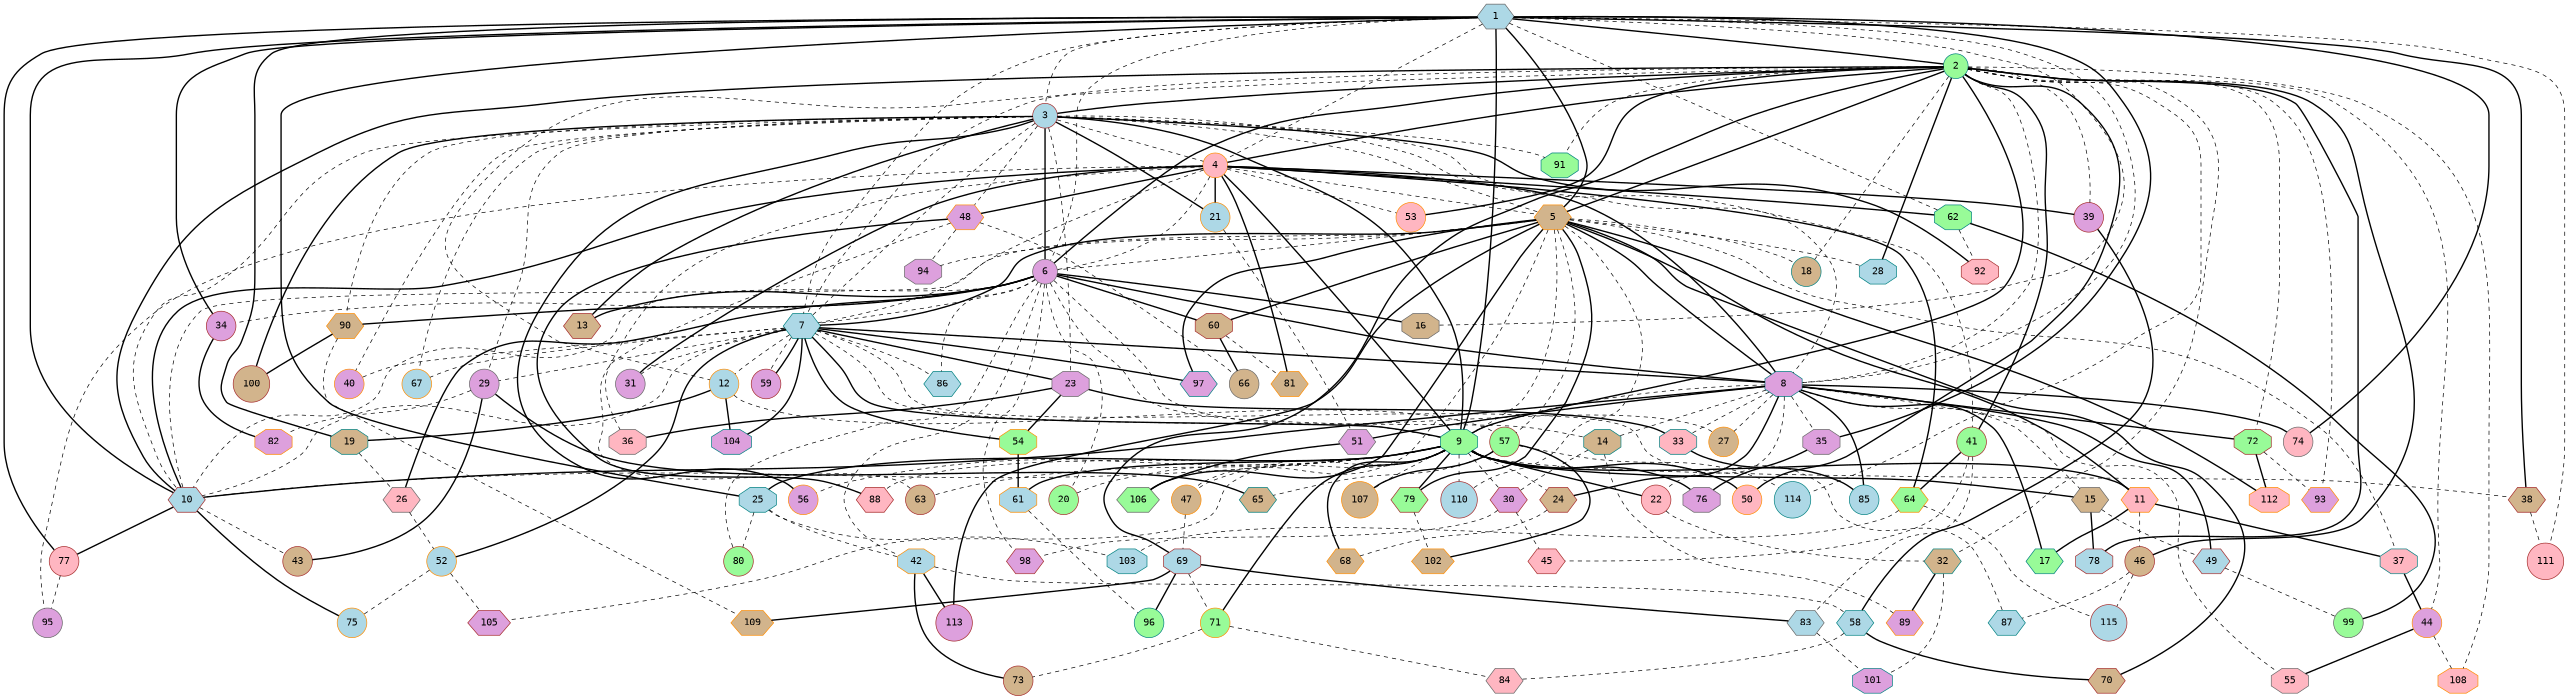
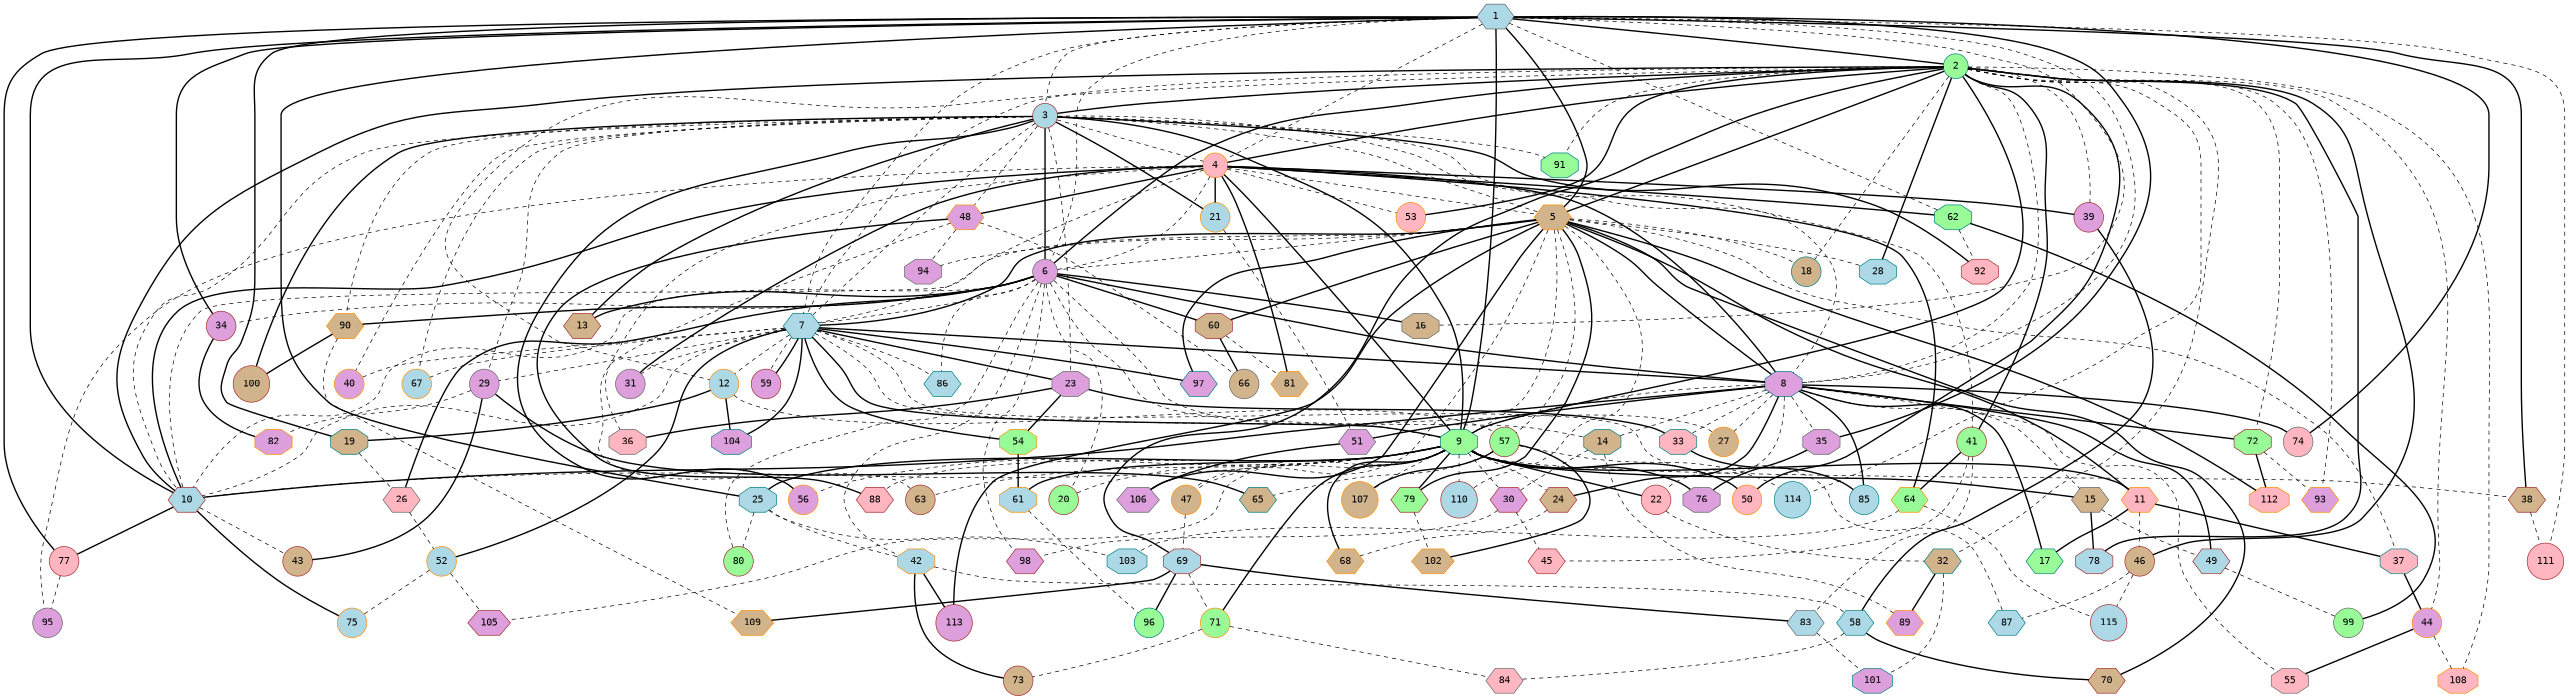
node "106": fillcolor palegreen -> plum
